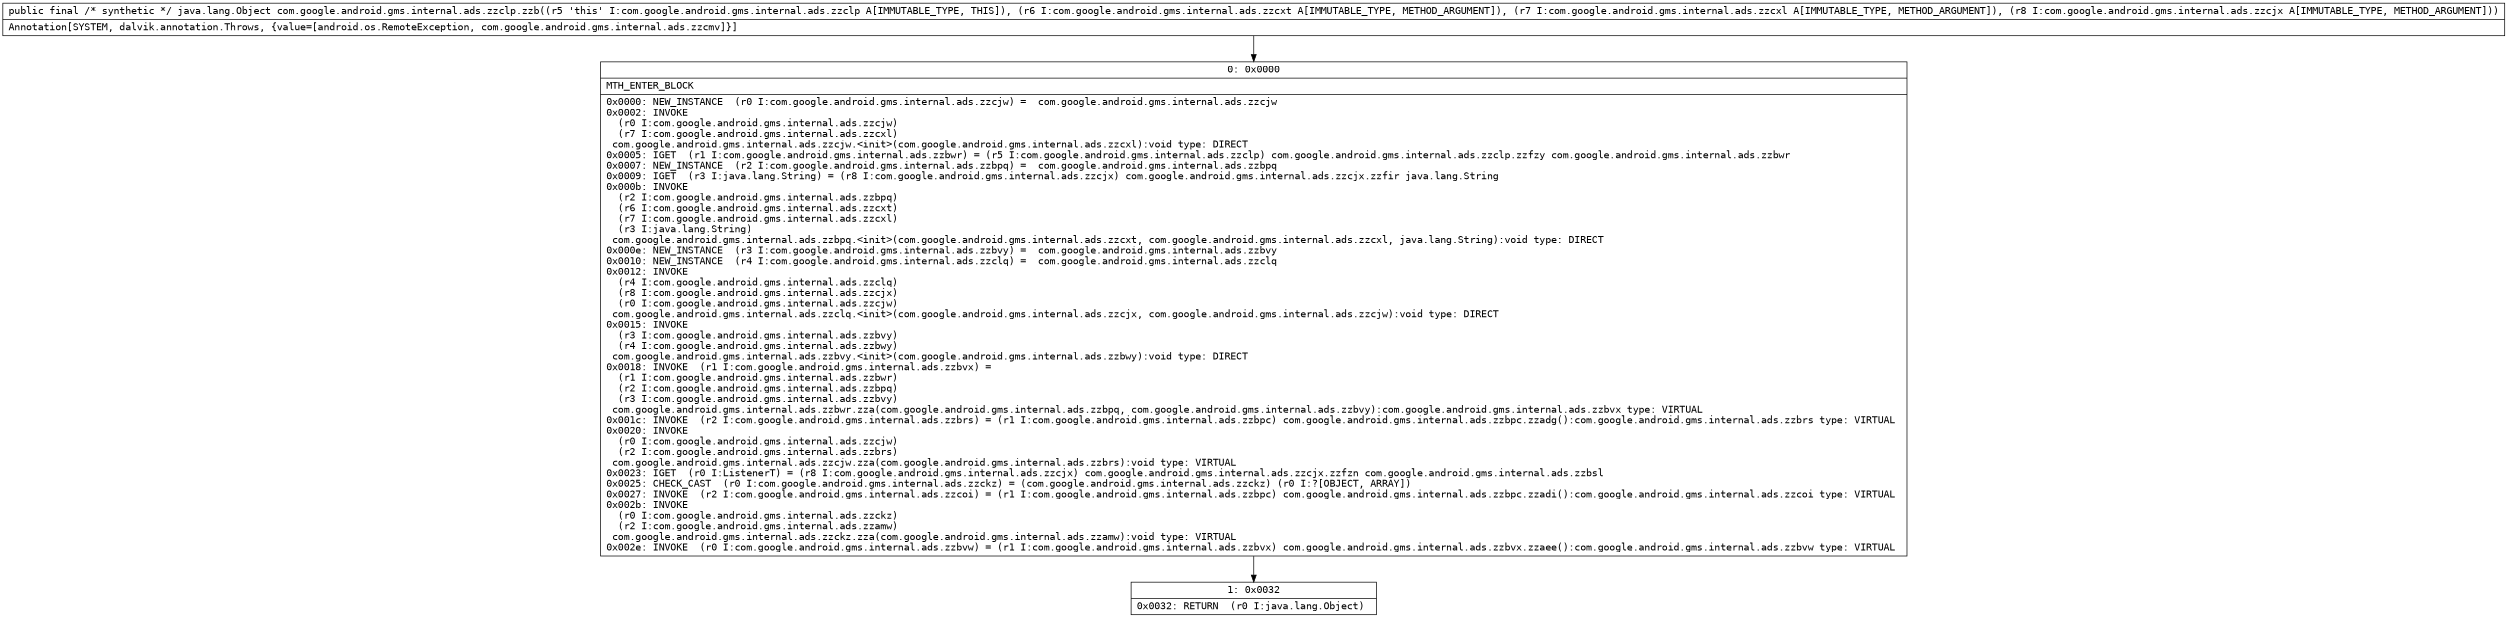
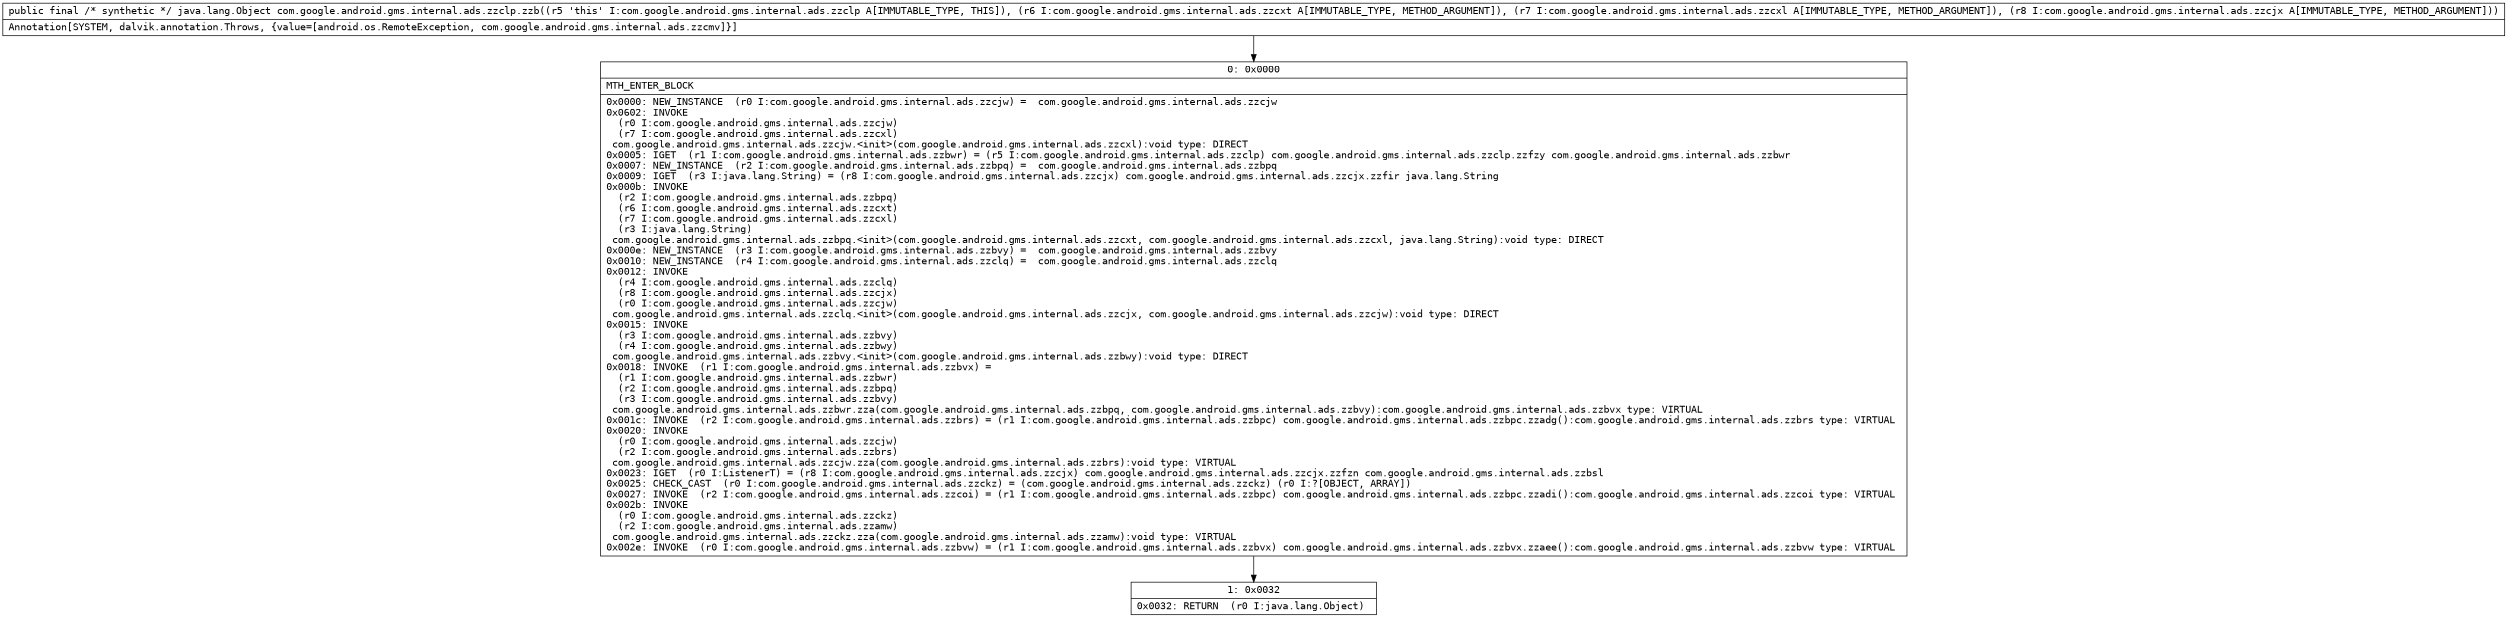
node "0: 0x0000": text "0x0002: INVOKE" -> "0x0602: INVOKE"
